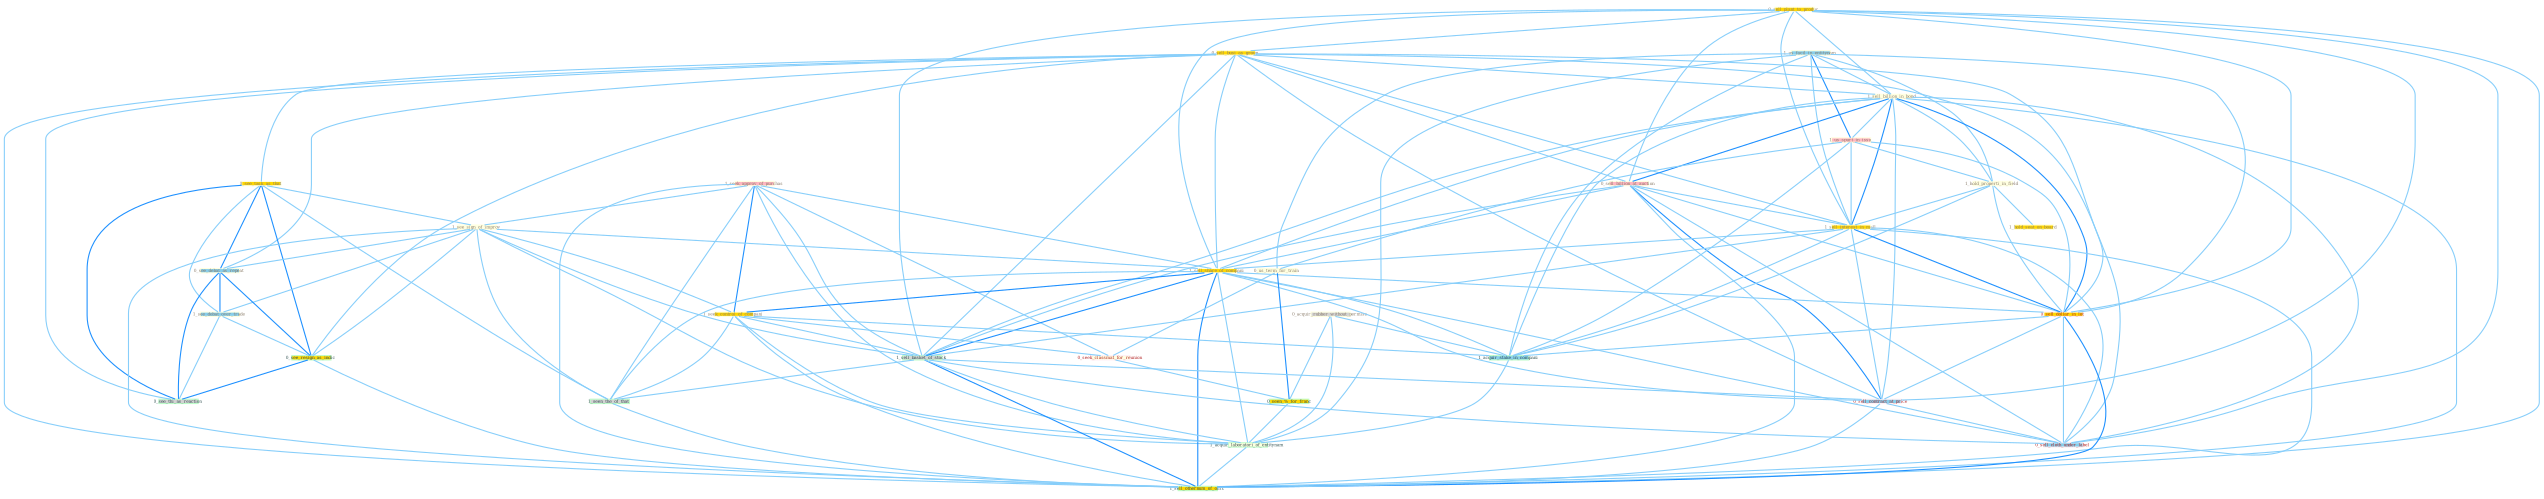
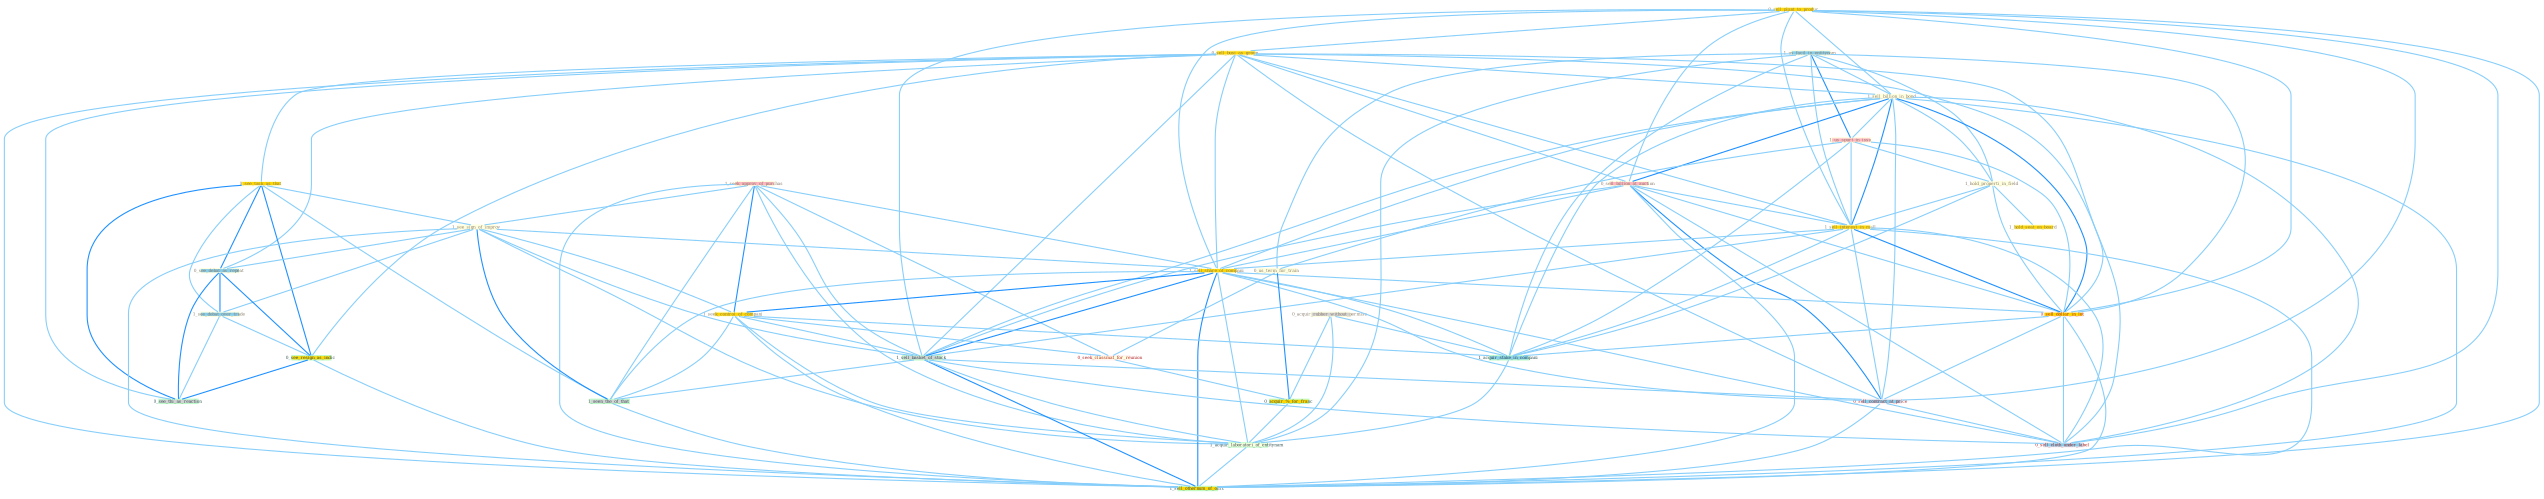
edge "1_see_sign_of_improv" -- "0_see_resign_as_indic": removed
edge "1_see_sign_of_improv" -- "1_seen_the_of_that": color #87cefa -> #1e90ff
node "0_seen_%_for_franc": label "0_seen_%_for_franc" -> "0_acquir_%_for_franc"
edge "0_sell_dollar_in_lot" -- "1_sell_othernum_of_offic": color #1e90ff -> #87cefa
